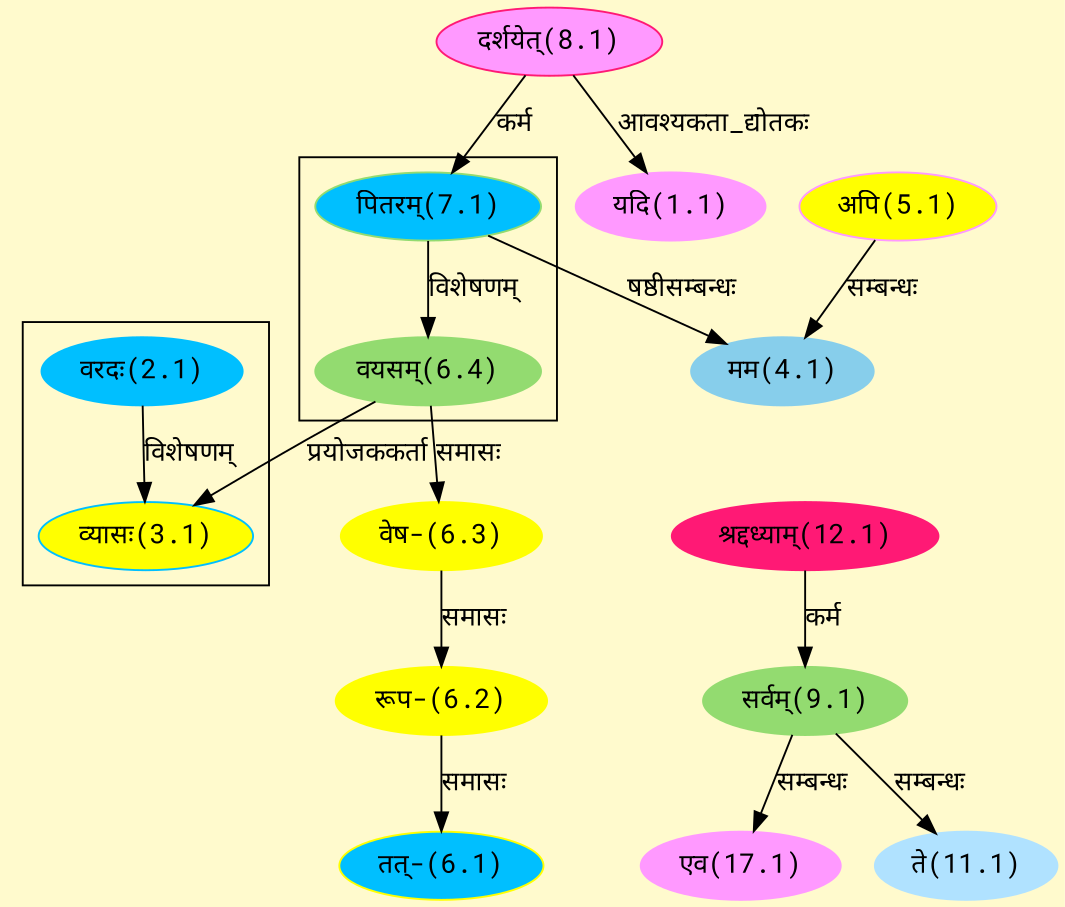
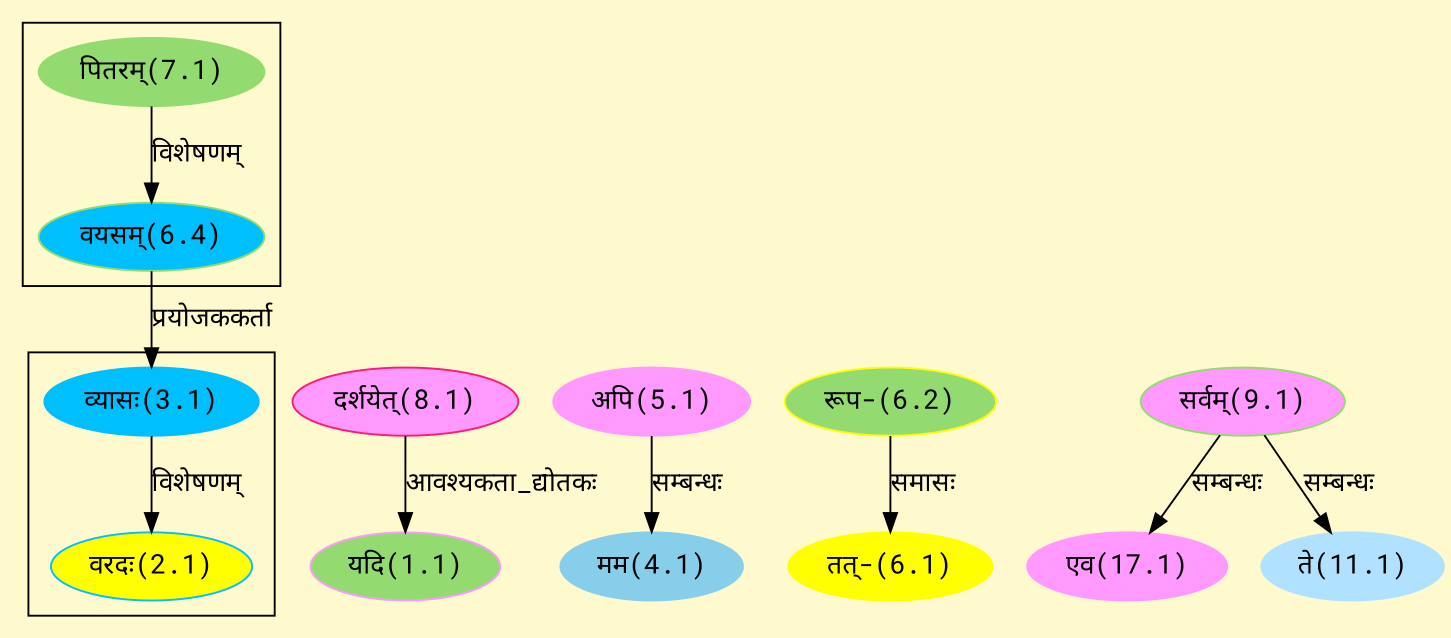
edge "दर्शयेत्(8.1)" -> "पितरम्(7.1)": removed, label "कर्म"
node "पितरम्(7.1)": fillcolor #00bfff -> #93db70
node "यदि(1.1)": fillcolor #ff99ff -> #93db70
node "अपि(5.1)": fillcolor #ffff00 -> #ff99ff
edge "पितरम्(7.1)" -> "मम(4.1)": removed, label "षष्ठीसम्बन्धः"
node "वरदः(2.1)": fillcolor #00bfff -> #ffff00
node "वयसम्(6.4)": fillcolor #93db70 -> #00bfff
edge "वरदः(2.1)" -> "व्यासः(3.1)": reversed
node "व्यासः(3.1)": fillcolor #ffff00 -> #00bfff
node "वेष-(6.3)": removed
node "श्रद्दध्याम्(12.1)": removed
node "रूप-(6.2)": fillcolor #ffff00 -> #93db70
node "सर्वम्(9.1)": fillcolor #93db70 -> #ff99ff
node "तत्-(6.1)": fillcolor #00bfff -> #ffff00
